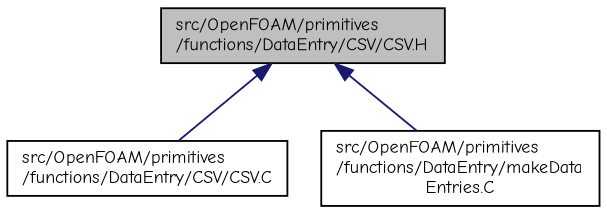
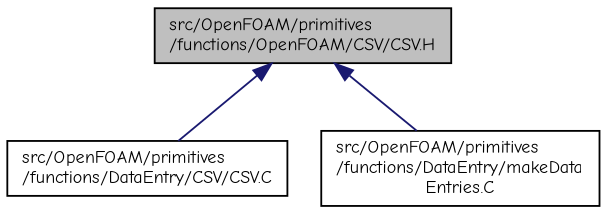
node "src/OpenFOAM/primitives /functions/DataEntry/CSV/CSV.H": label "src/OpenFOAM/primitives /functions/DataEntry/CSV/CSV.H" -> "src/OpenFOAM/primitives /functions/OpenFOAM/CSV/CSV.H"
